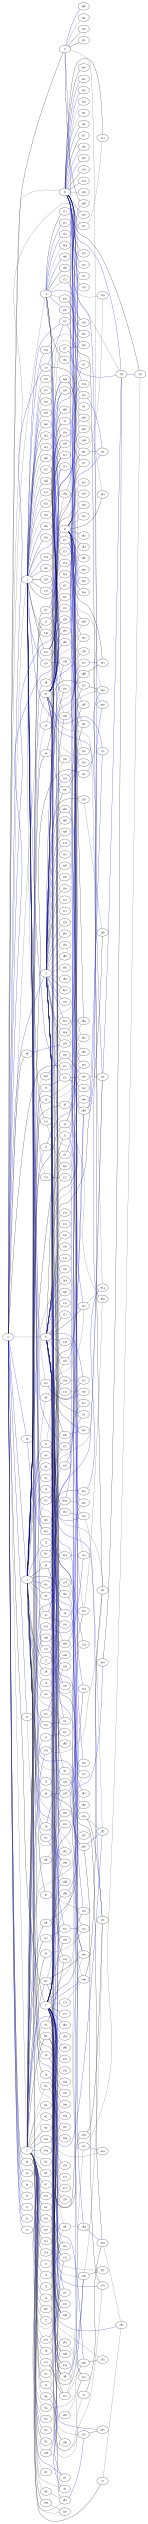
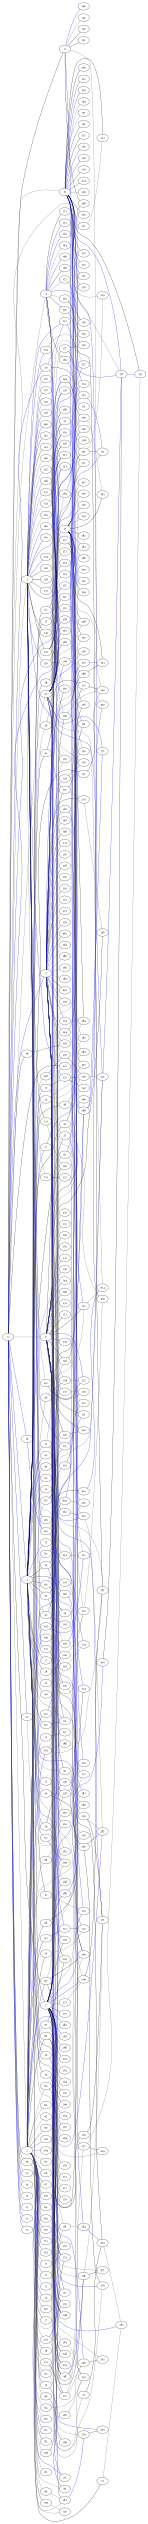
edge "305" -- "7": color black -> blue
